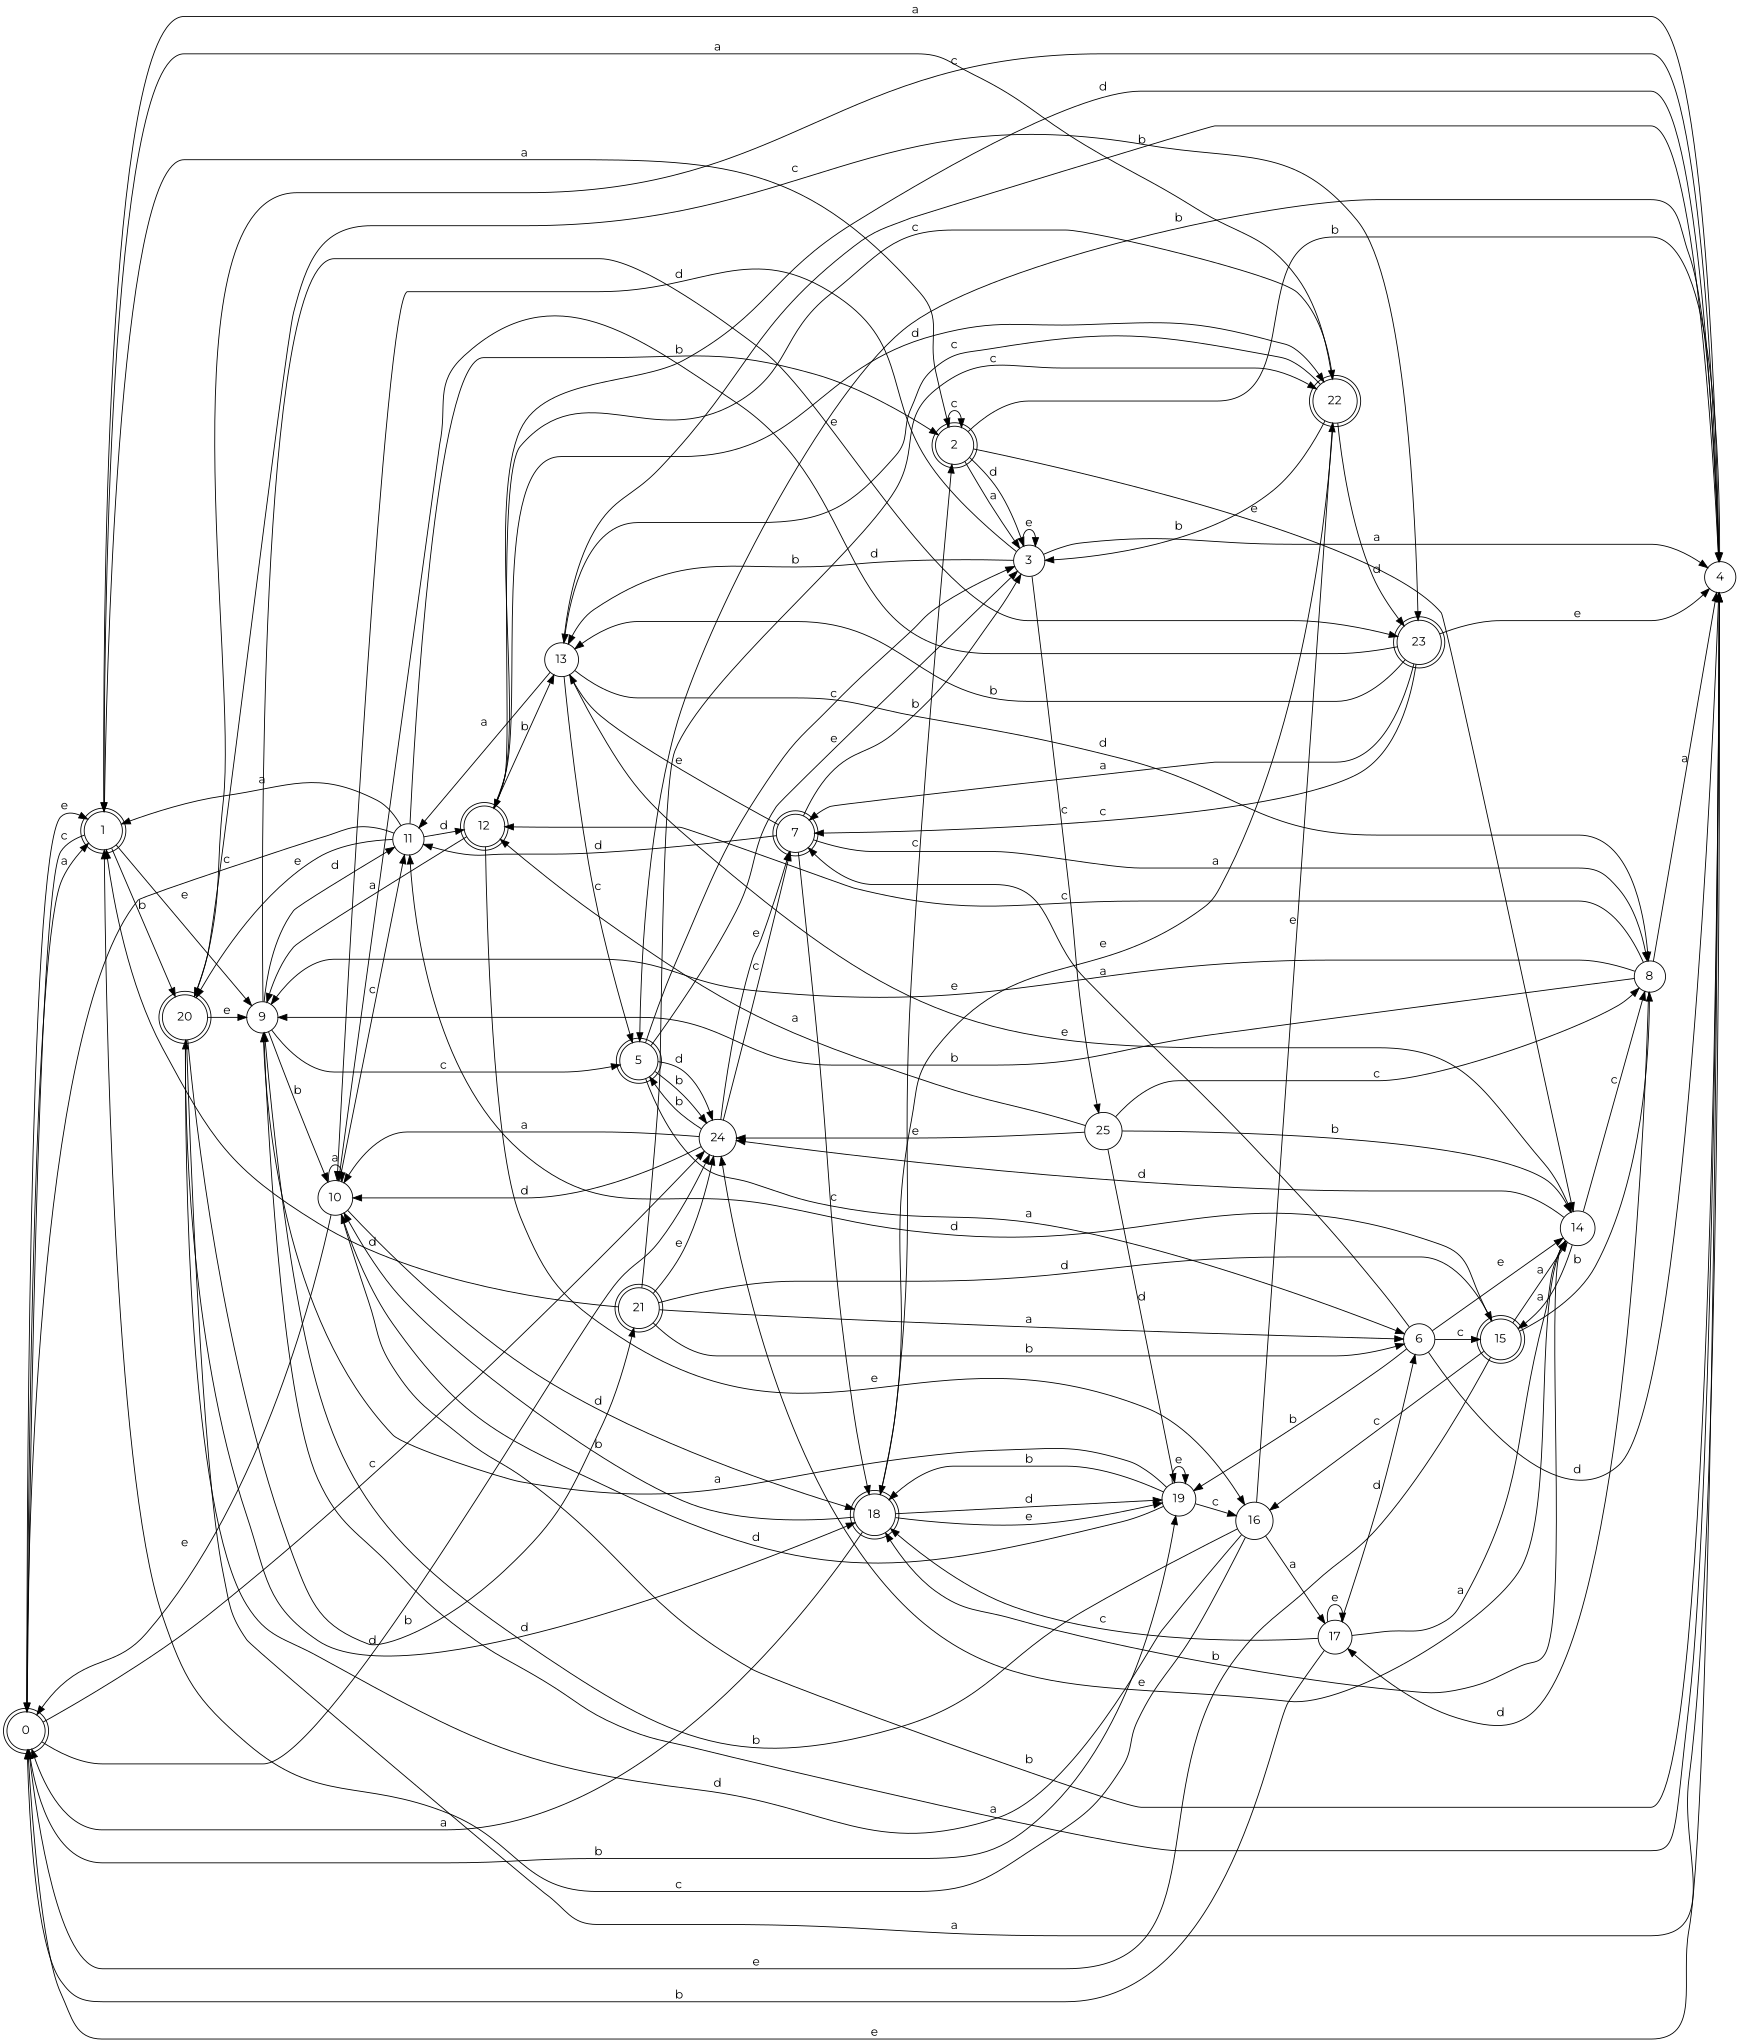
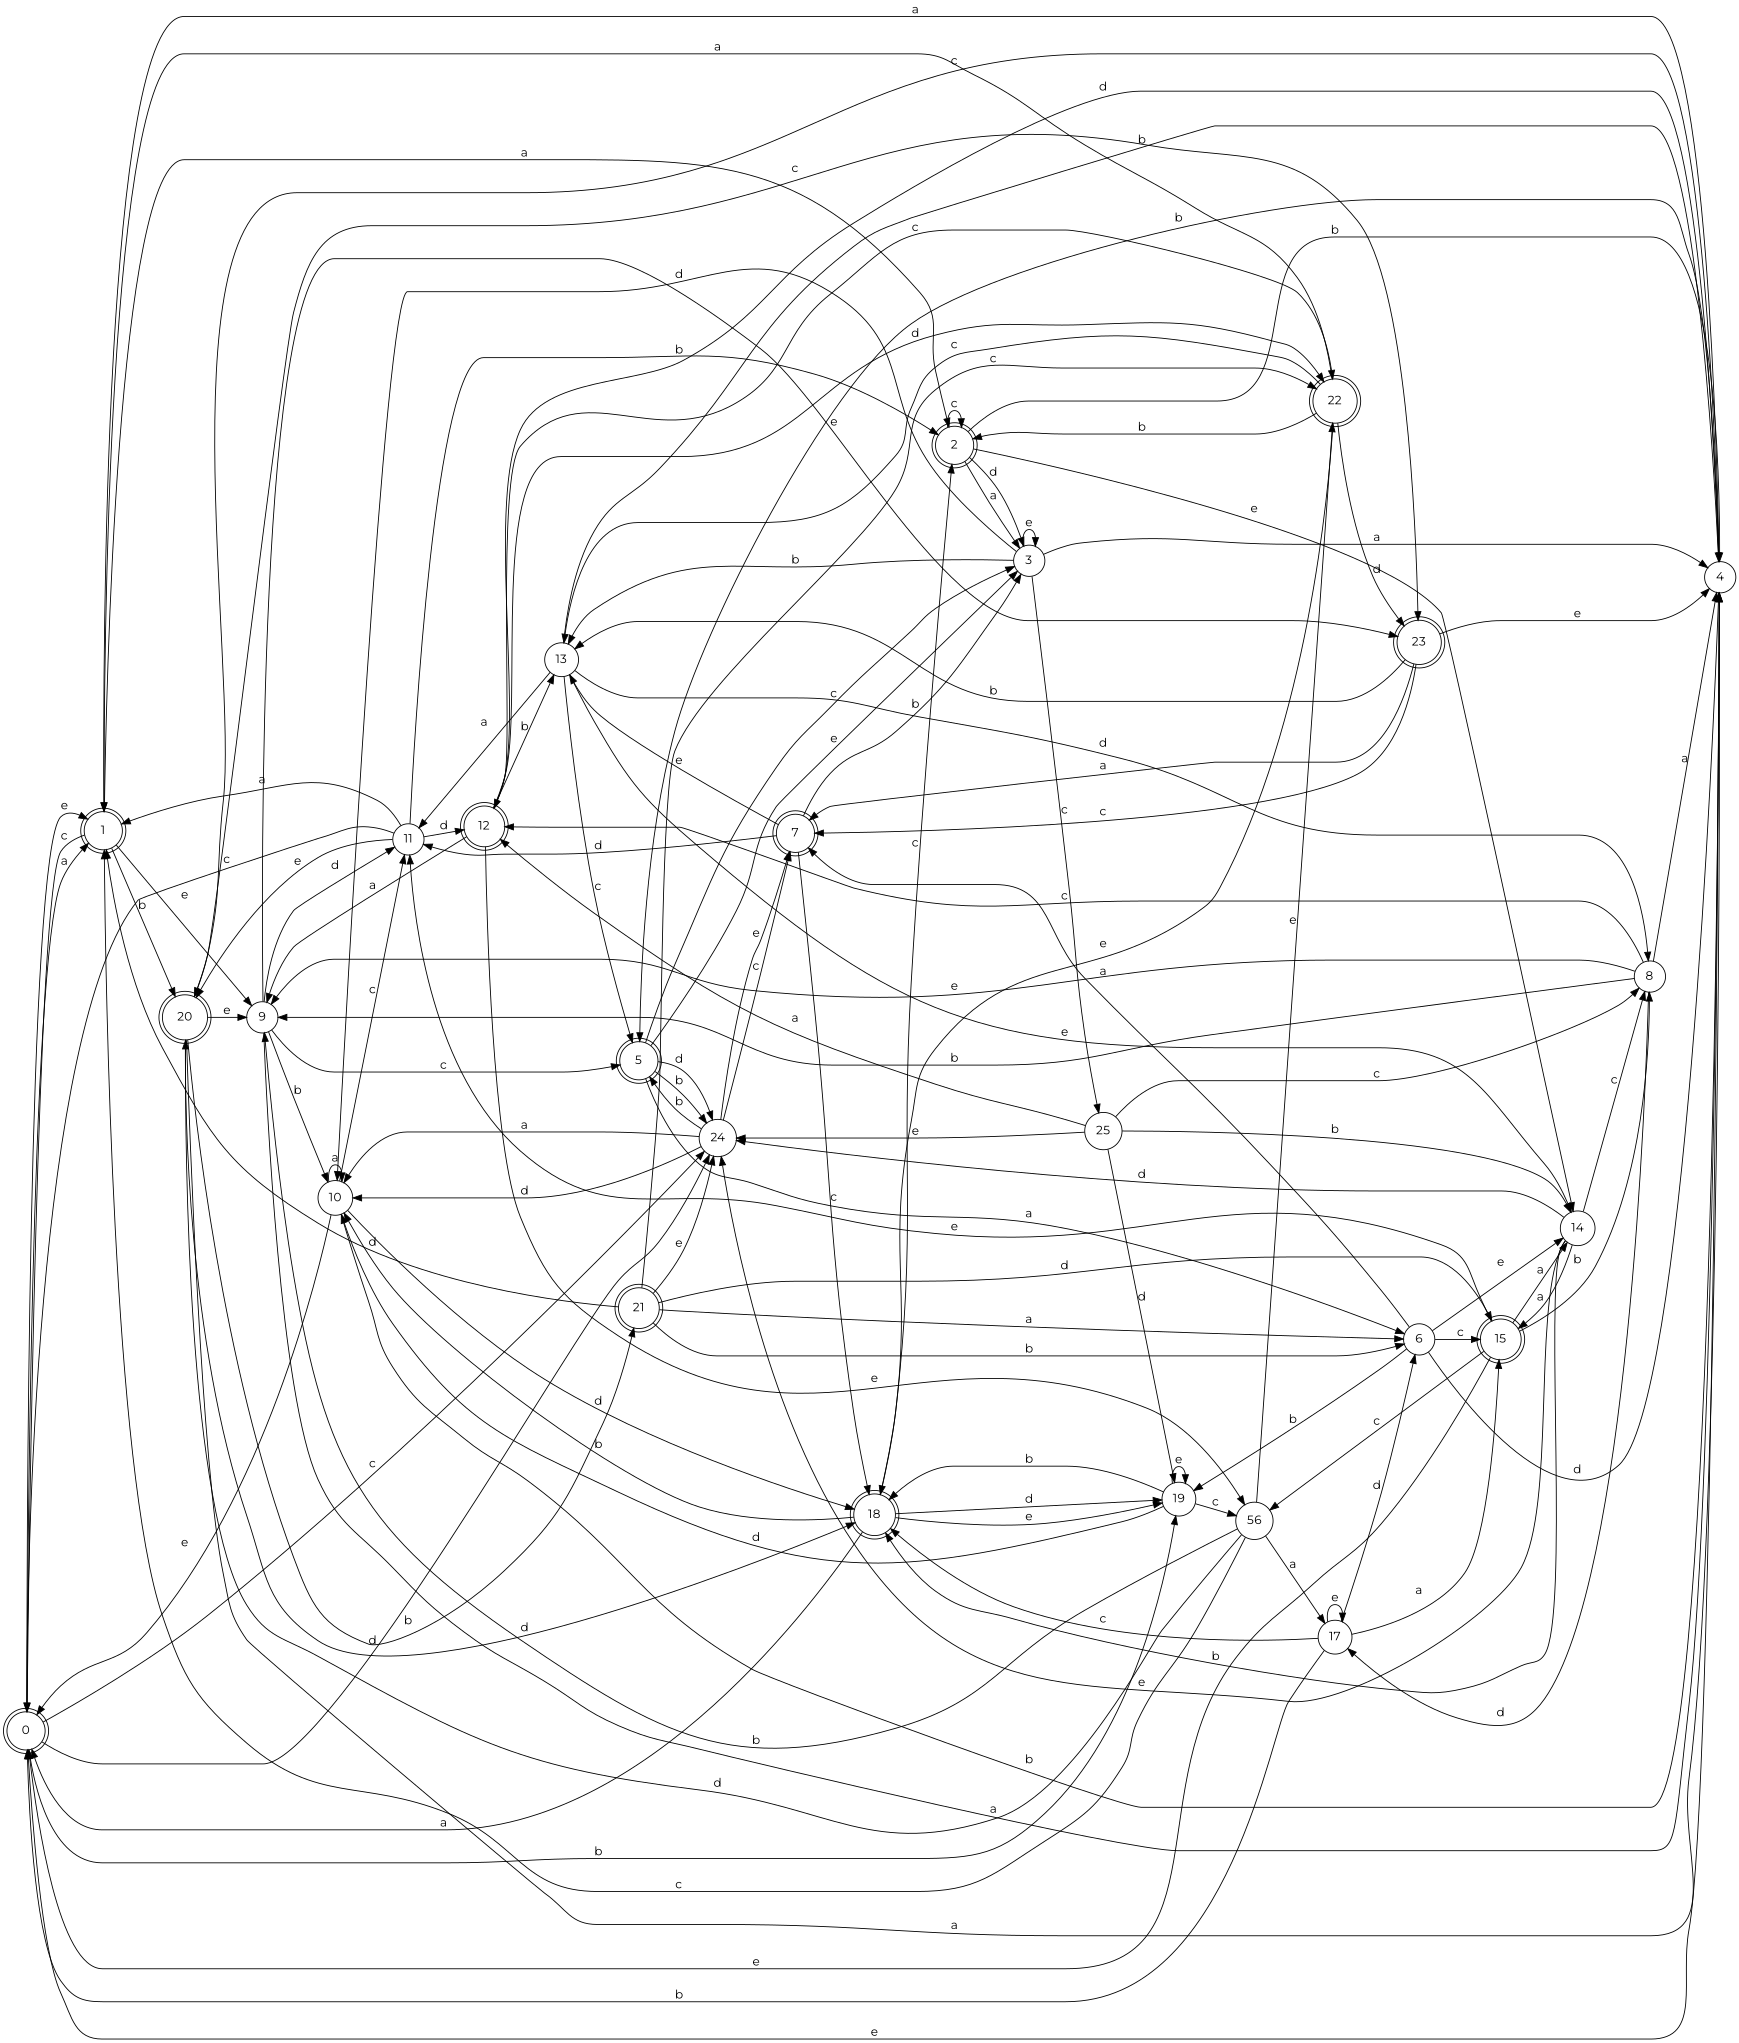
edge "23" -> "10": removed, label "d"
edge "22" -> "3": now "22" -> "2"
edge "7" -> "8": removed, label "a"
edge "15" -> "11": label "d" -> "e"
edge "17" -> "14": now "17" -> "15"
edge "19" -> "9": removed, label "a"
node "16": label "16" -> "56"
